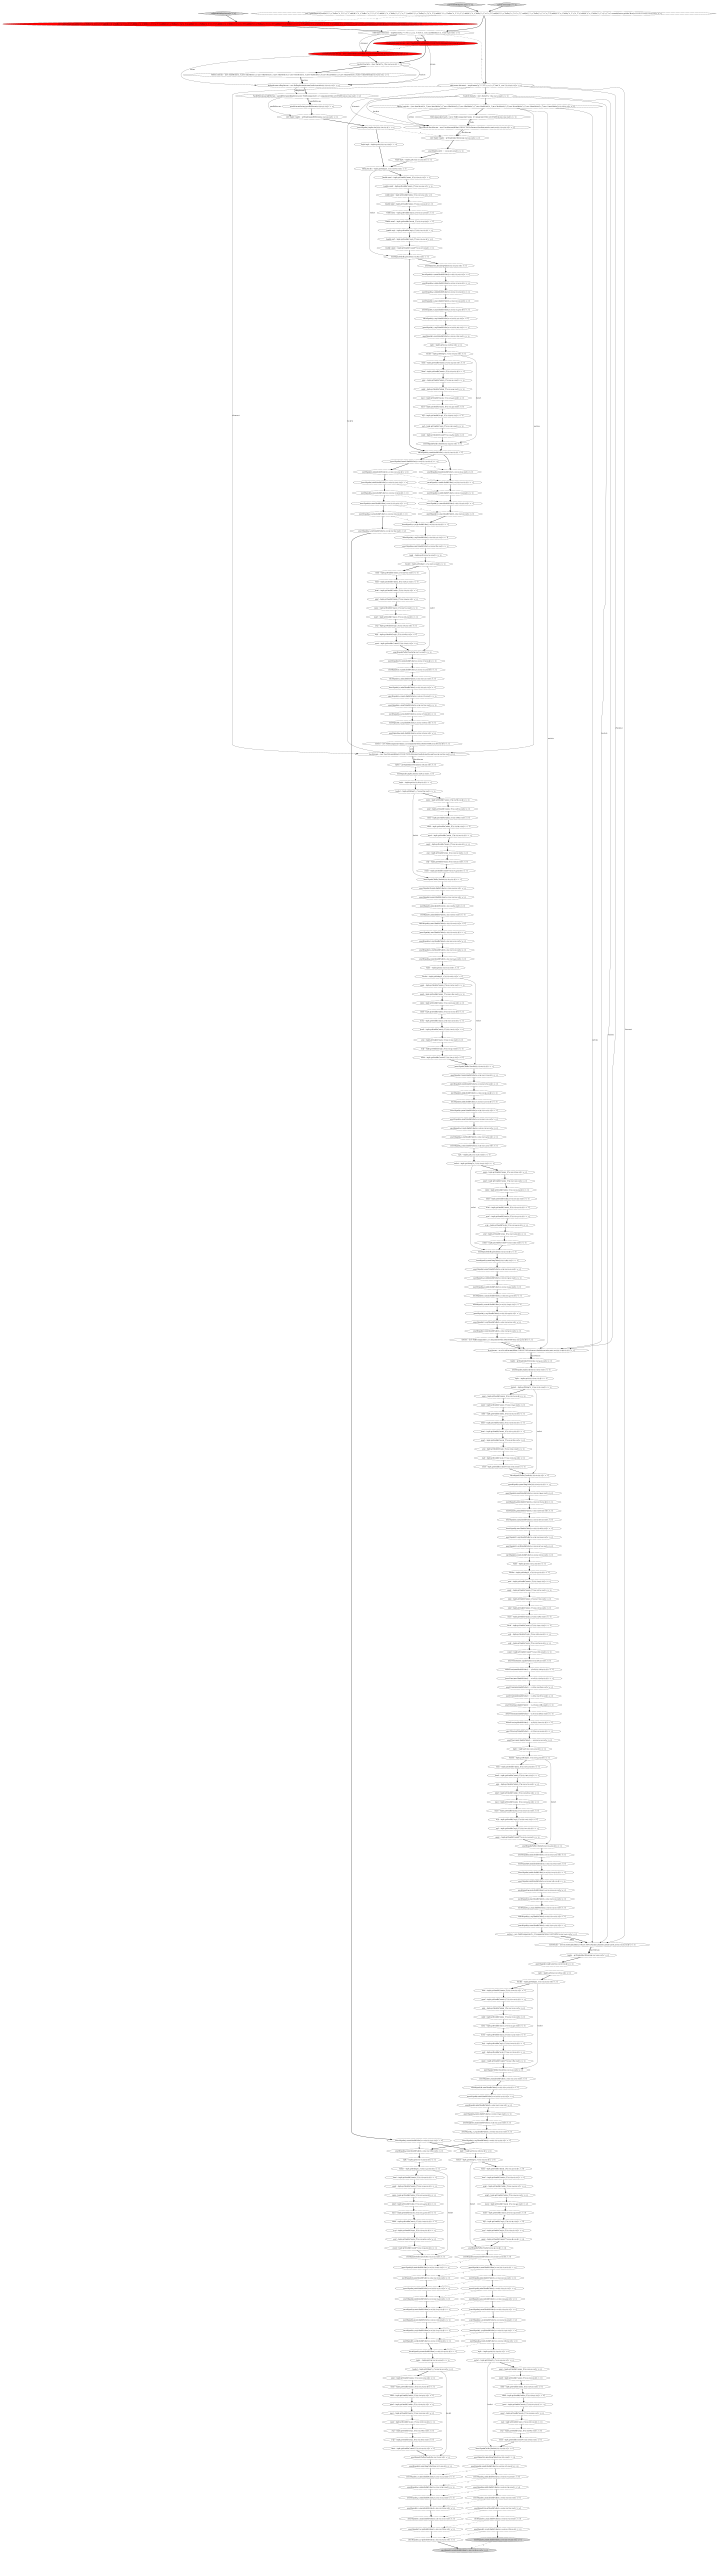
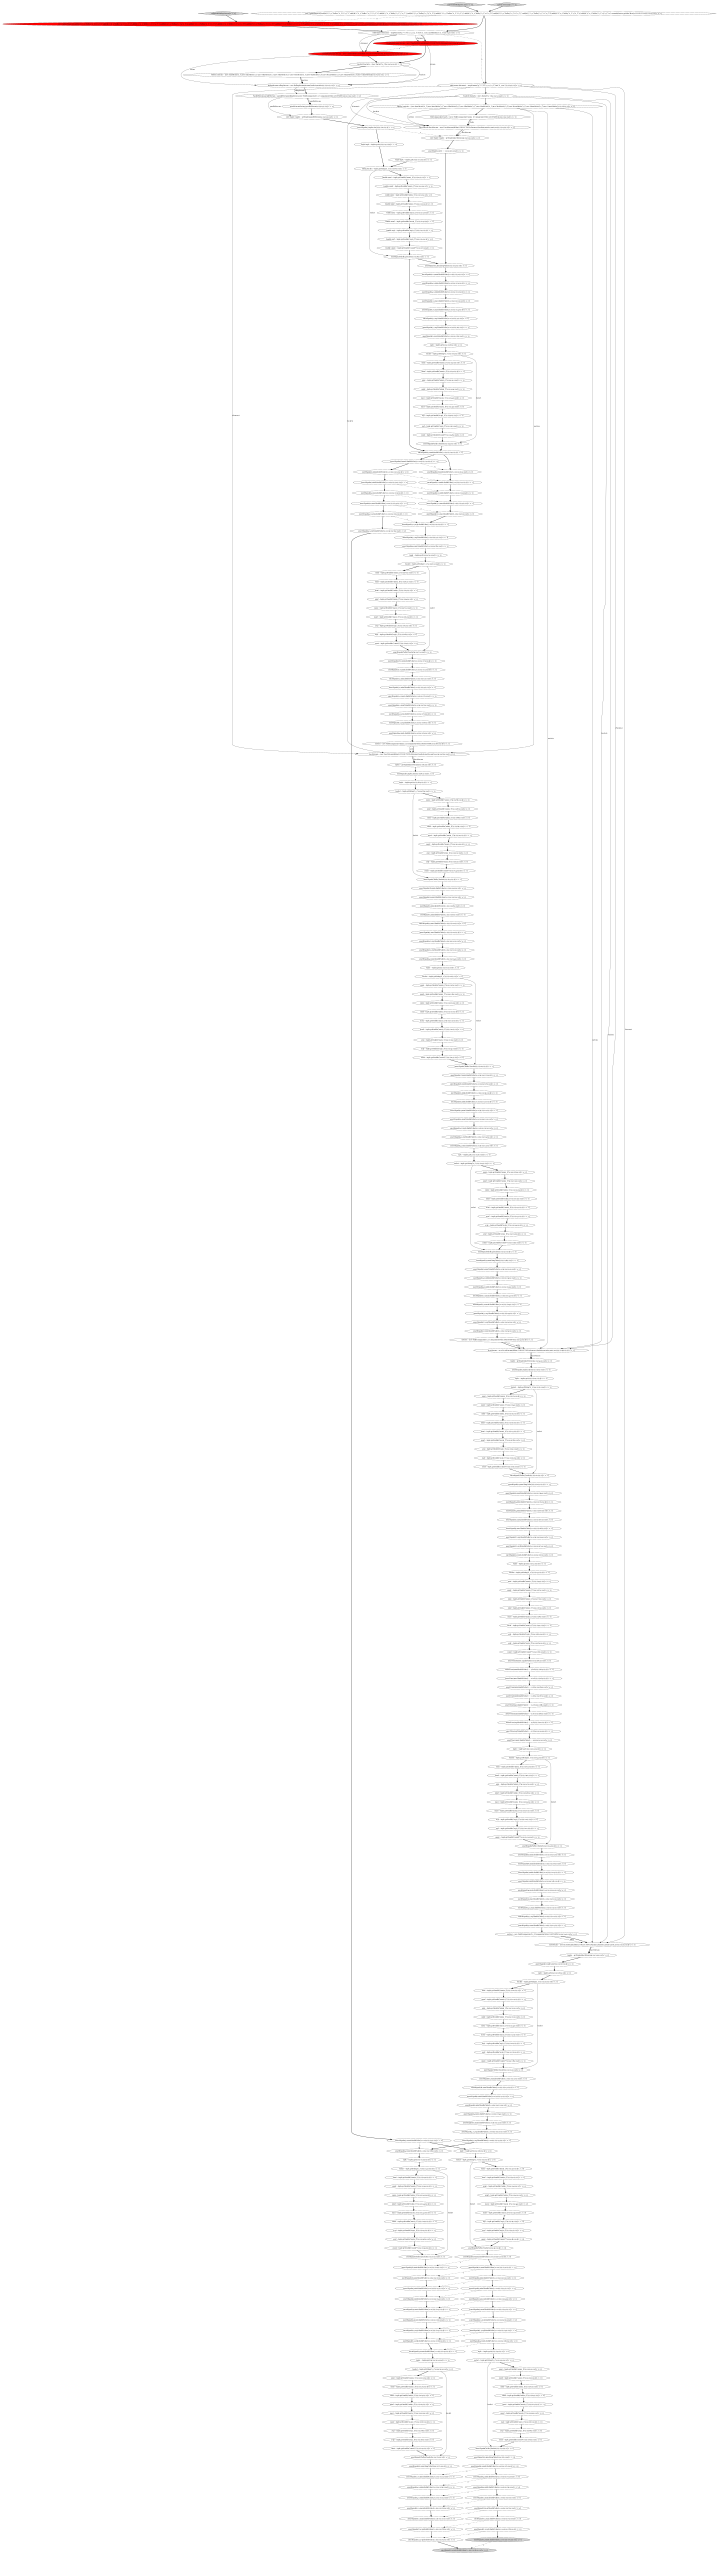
edge "assert(tuples.size() == 3)@@@16@@@['0', '0', '1']" -> "Tuple tuple = tuples.get(0)@@@17@@@['0', '0', '1']": now "assert(tuples.size() == 3)@@@16@@@['0', '0', '1']" -> "assertEquals(15,sumi.longValue())@@@29@@@['0', '0', '1']"
edge "assertEquals(3,tuples.size())@@@217@@@['0', '0', '1']" -> "tuple = tuples.get(0)@@@218@@@['0', '0', '1']": added
